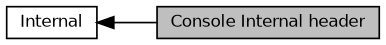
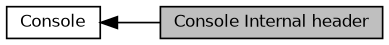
node "Internal": label "Internal" -> "Console"
